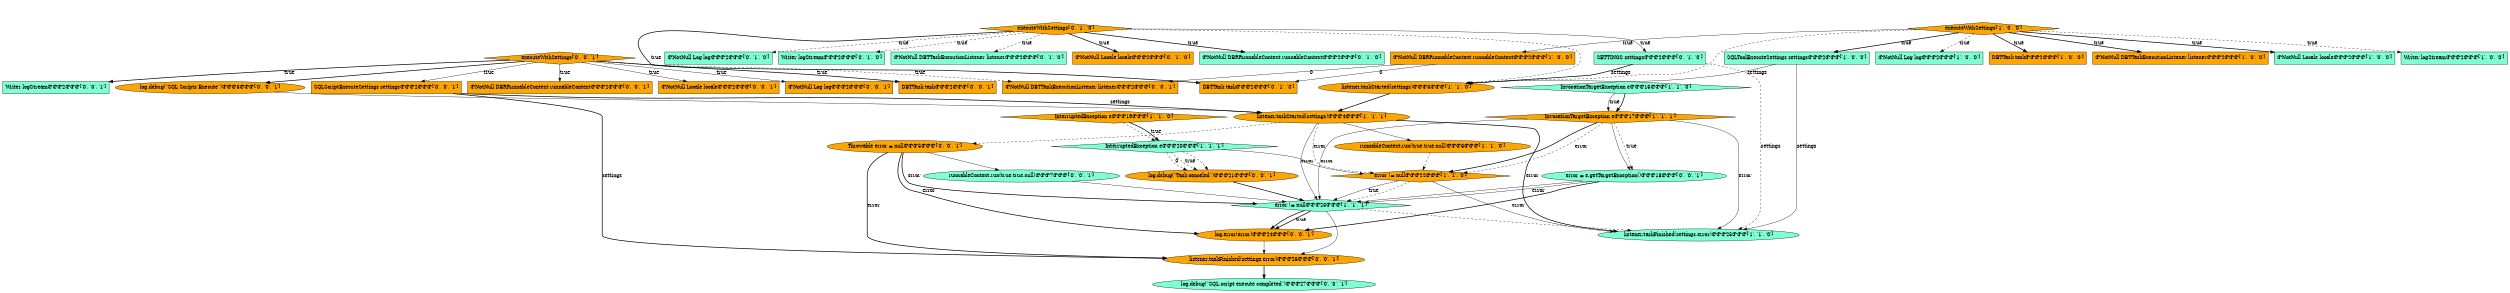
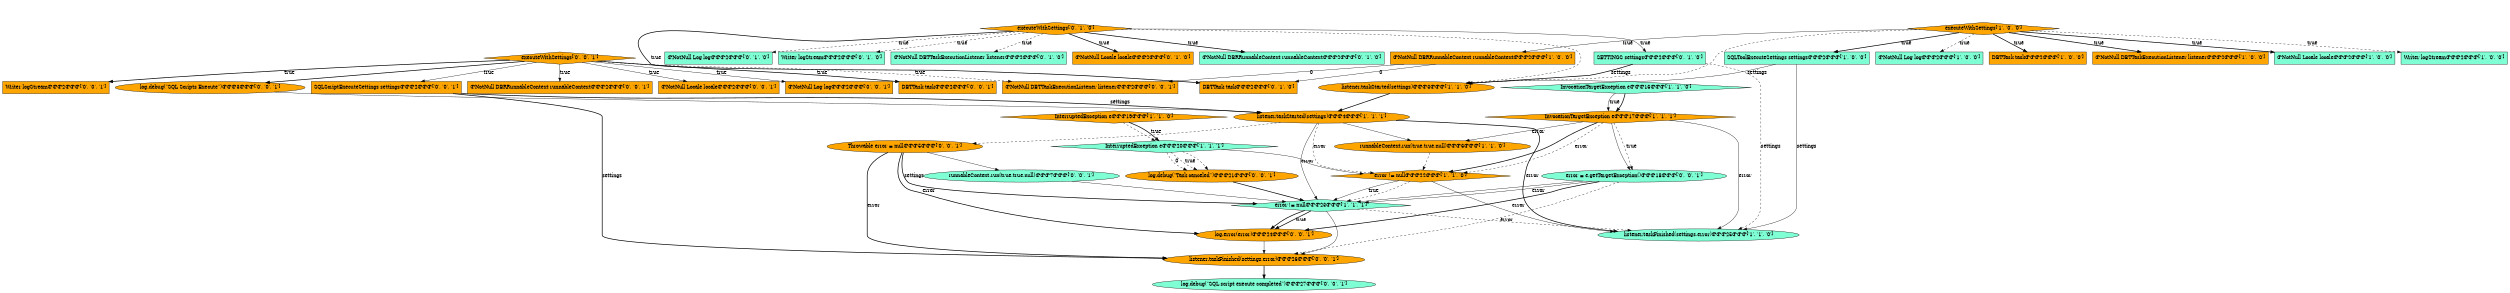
node "Writer logStream@@@2@@@['0', '0', '1']": fillcolor aquamarine -> orange
edge "InvocationTargetException e@@@17@@@['1', '1', '1']" -> "error != null@@@23@@@['1', '1', '1']": now "InvocationTargetException e@@@17@@@['1', '1', '1']" -> "runnableContext.run(true,true,null)@@@6@@@['1', '1', '0']"
edge "Throwable error = null@@@5@@@['0', '0', '1']" -> "error != null@@@23@@@['1', '1', '1']": label "error" -> "settings"
edge "error = e.getTargetException()@@@18@@@['0', '0', '1']" -> "listener.taskFinished(settings,error)@@@26@@@['0', '0', '1']": added, label "error"
